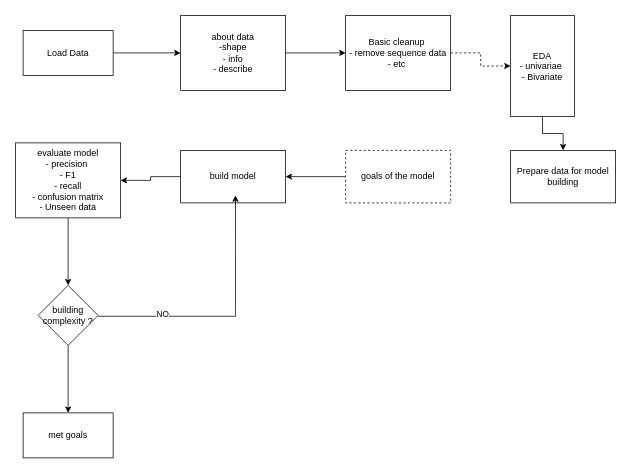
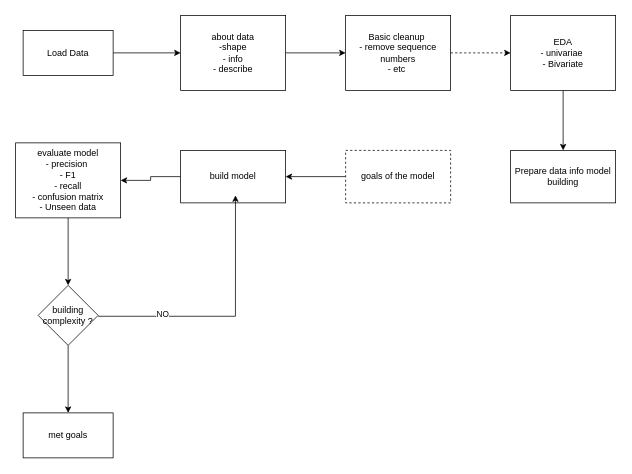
node "Basic cleanup - remove sequence data - etc": label "Basic cleanup - remove sequence data - etc" -> "Basic cleanup - remove sequence numbers - etc"
node "EDA - univariae - Bivariate": size 64x101 -> 105x75
node "Prepare data for model building": label "Prepare data for model building" -> "Prepare data info model building"
